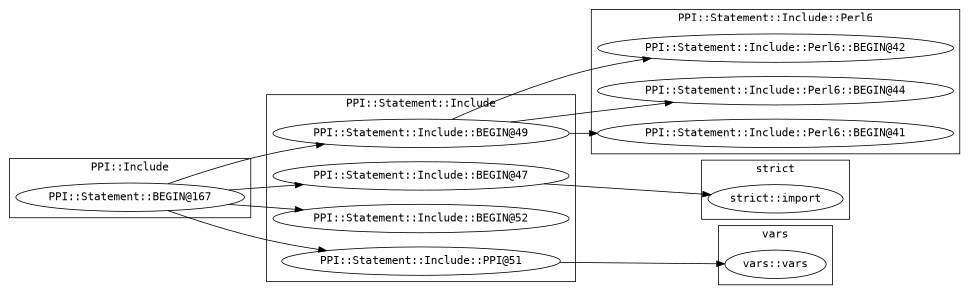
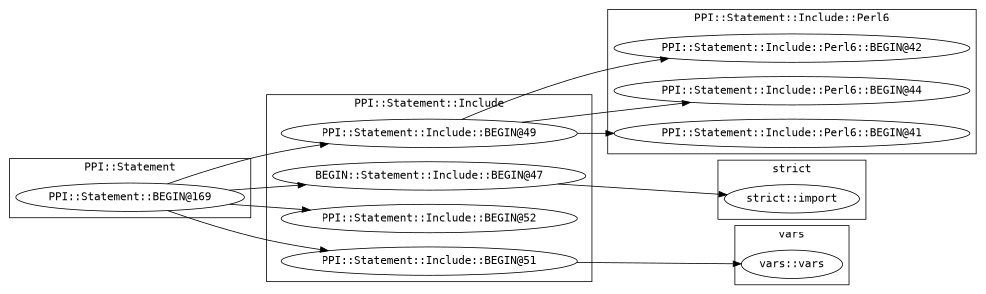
cluster "PPI::Include": label "PPI::Include" -> "PPI::Statement"
node "PPI::Statement::Include::BEGIN@47": label "PPI::Statement::Include::BEGIN@47" -> "BEGIN::Statement::Include::BEGIN@47"
node "PPI::Statement::BEGIN@167": label "PPI::Statement::BEGIN@167" -> "PPI::Statement::BEGIN@169"
node "PPI::Statement::Include::PPI@51": label "PPI::Statement::Include::PPI@51" -> "PPI::Statement::Include::BEGIN@51"
